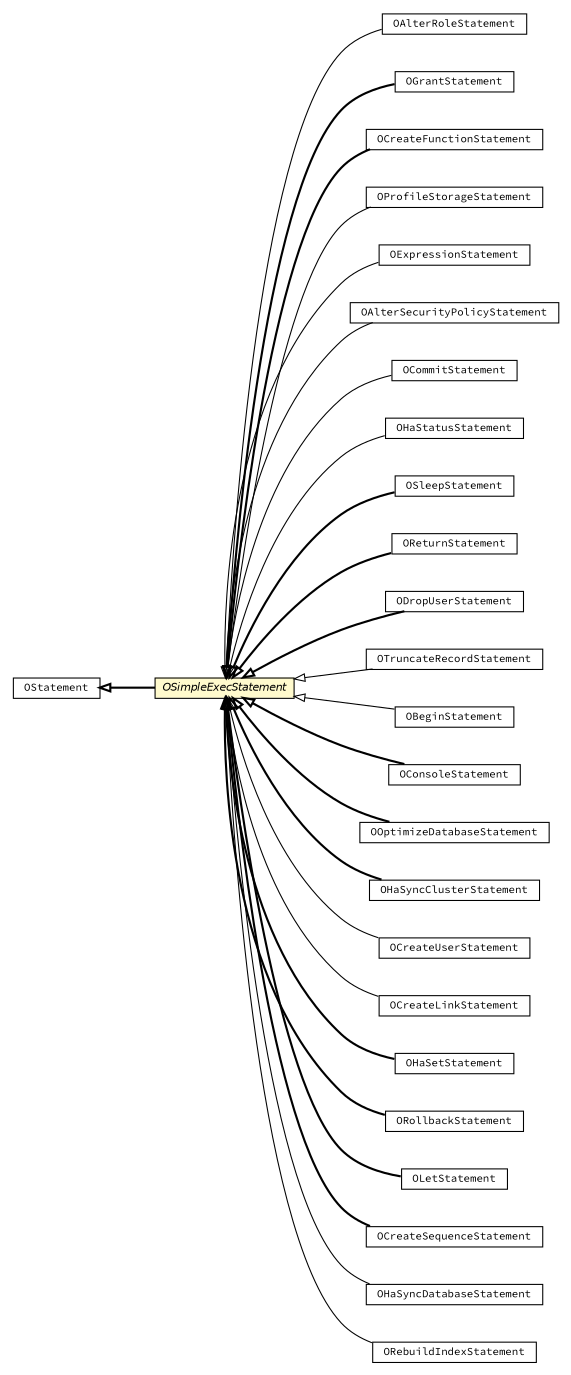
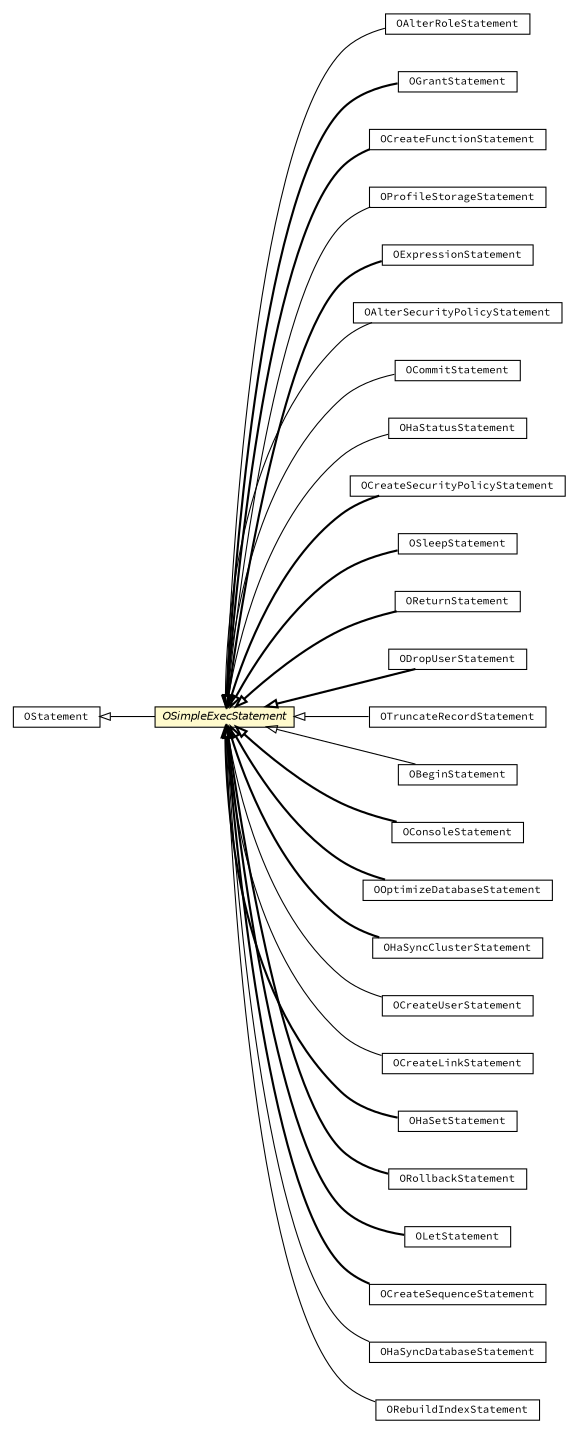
edge "OExpressionStatement" -> "OSimpleExecStatement": style solid -> bold
node "OCreateSecurityPolicyStatement": added
edge "OSimpleExecStatement" -> "OStatement": style bold -> solid
